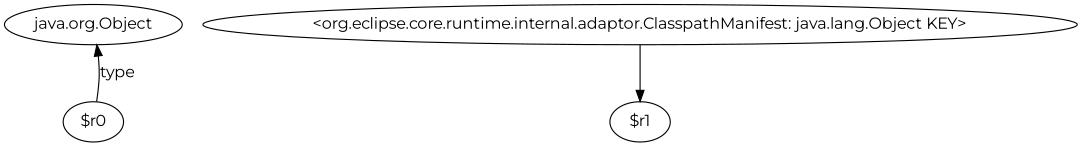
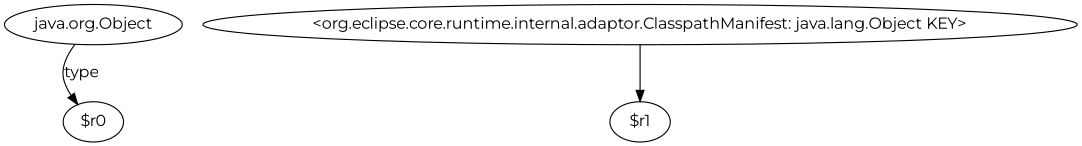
edge "$r0" -> "java.org.Object": reversed
